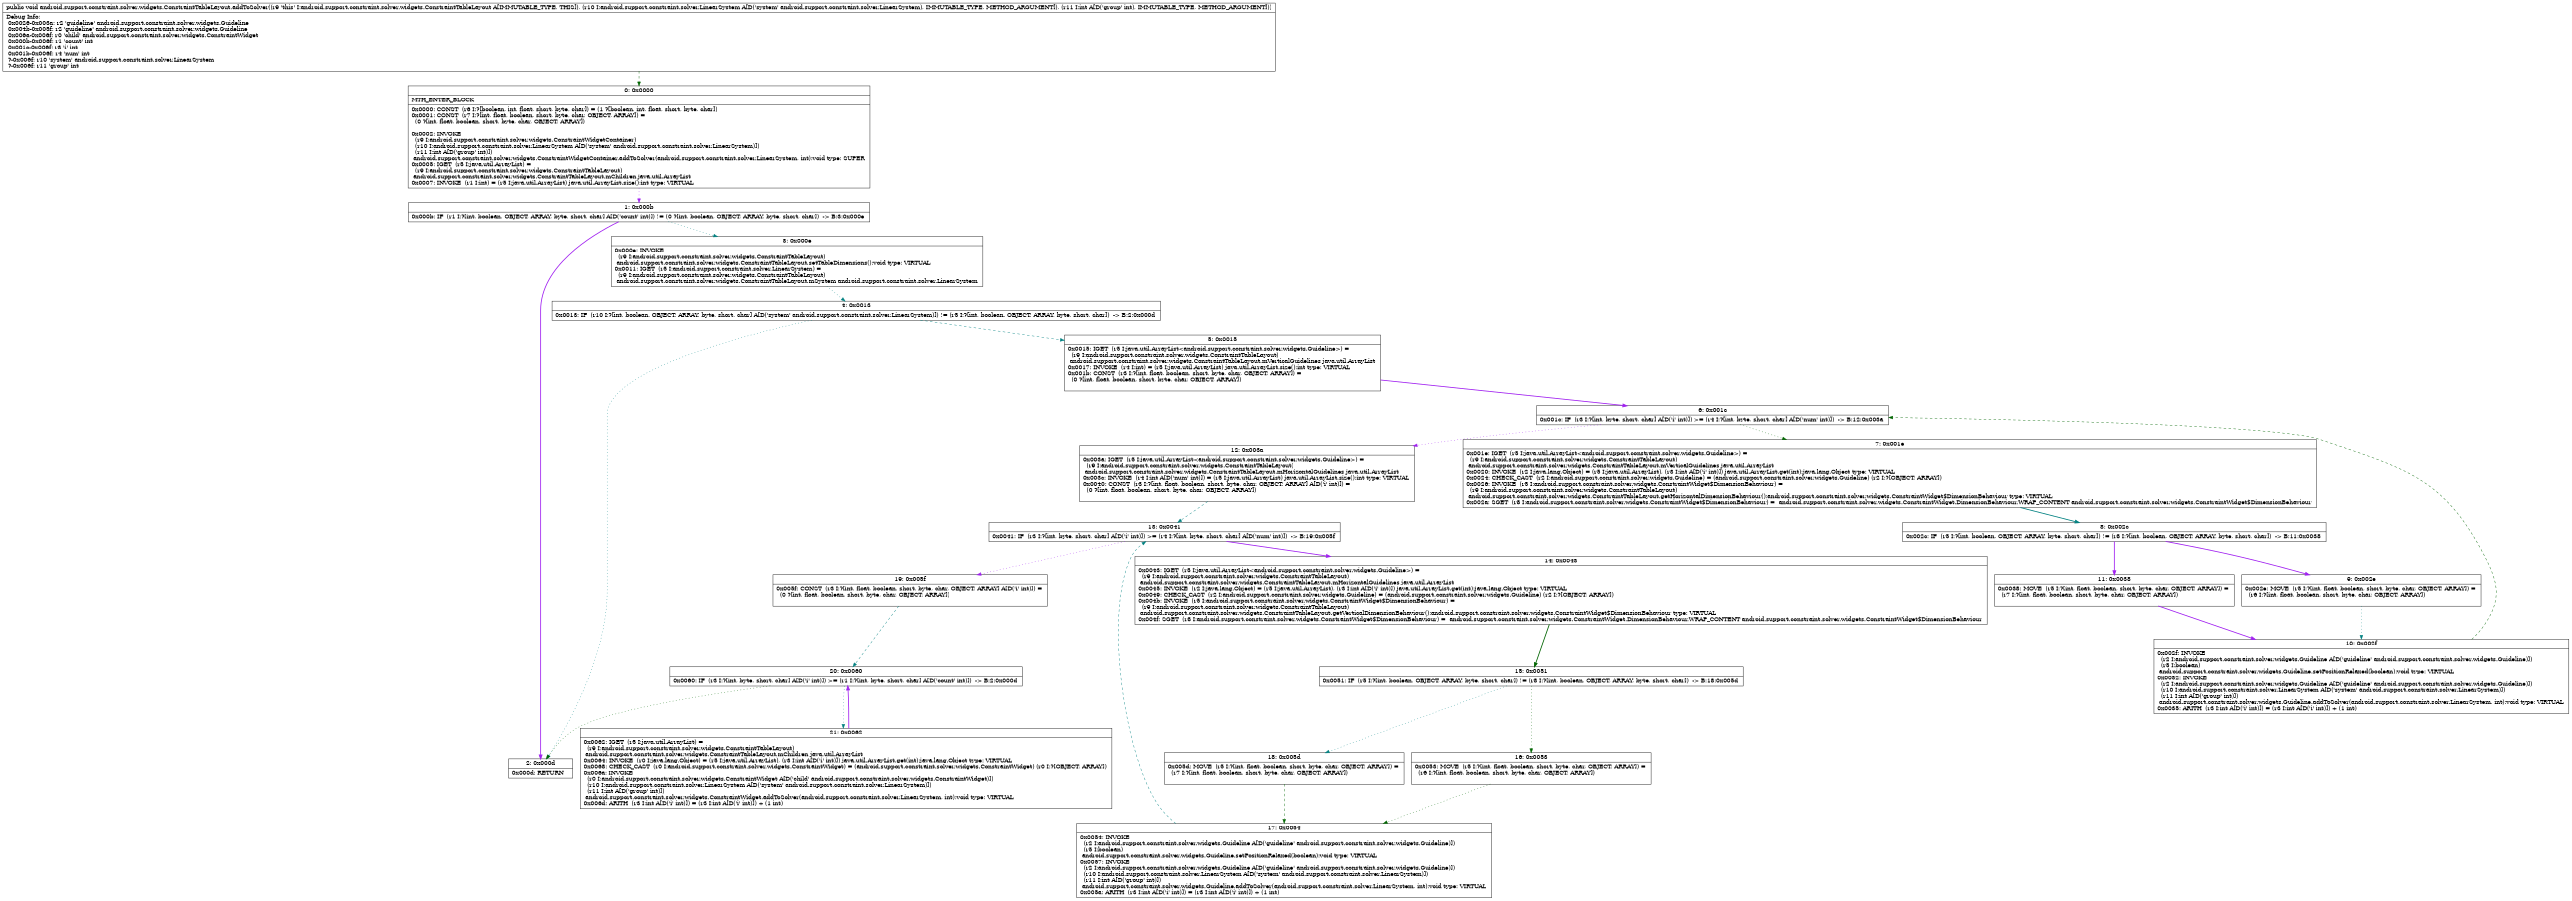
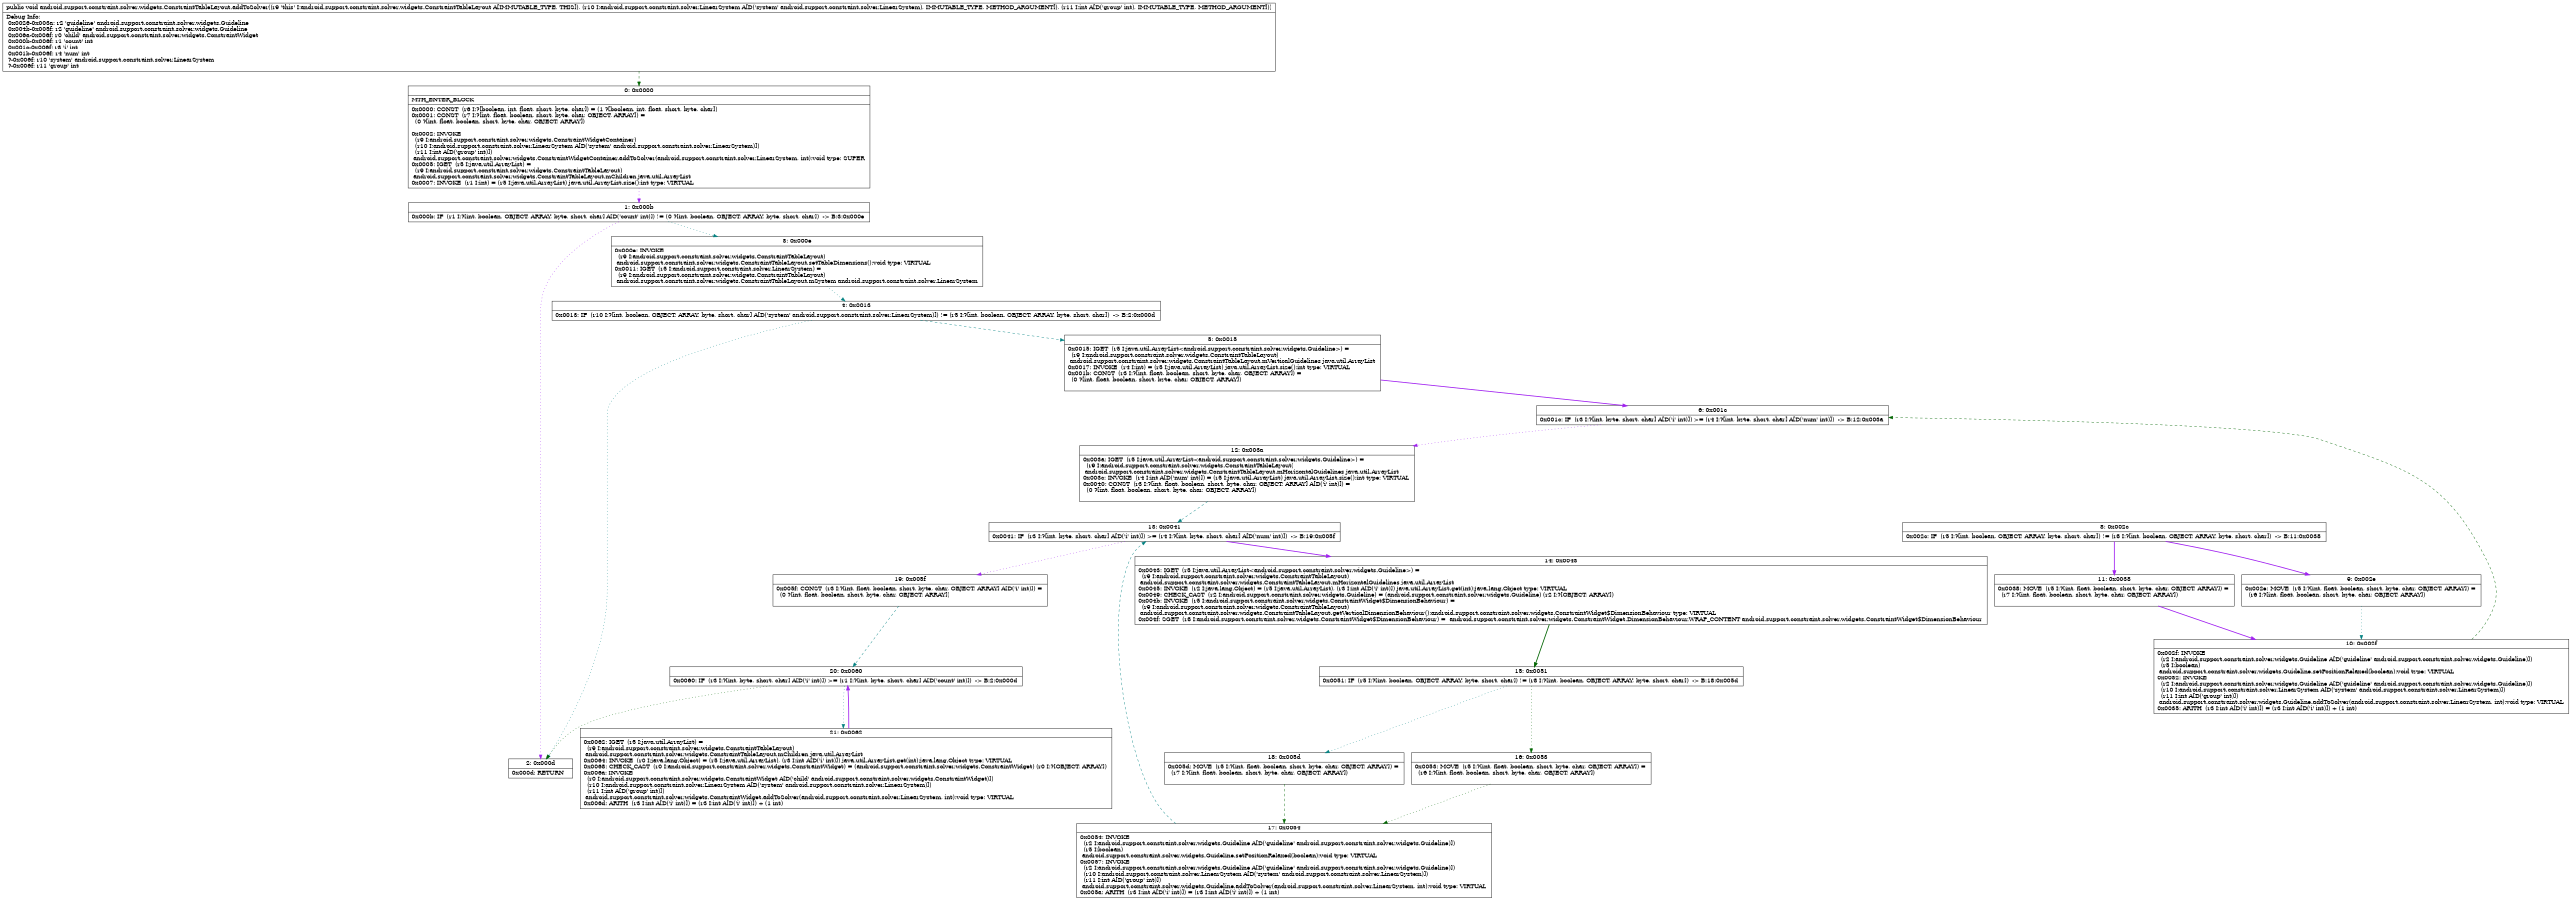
edge "1: 0x000b" -> "2: 0x000d": style bold -> dotted
node "7: 0x001e": removed
